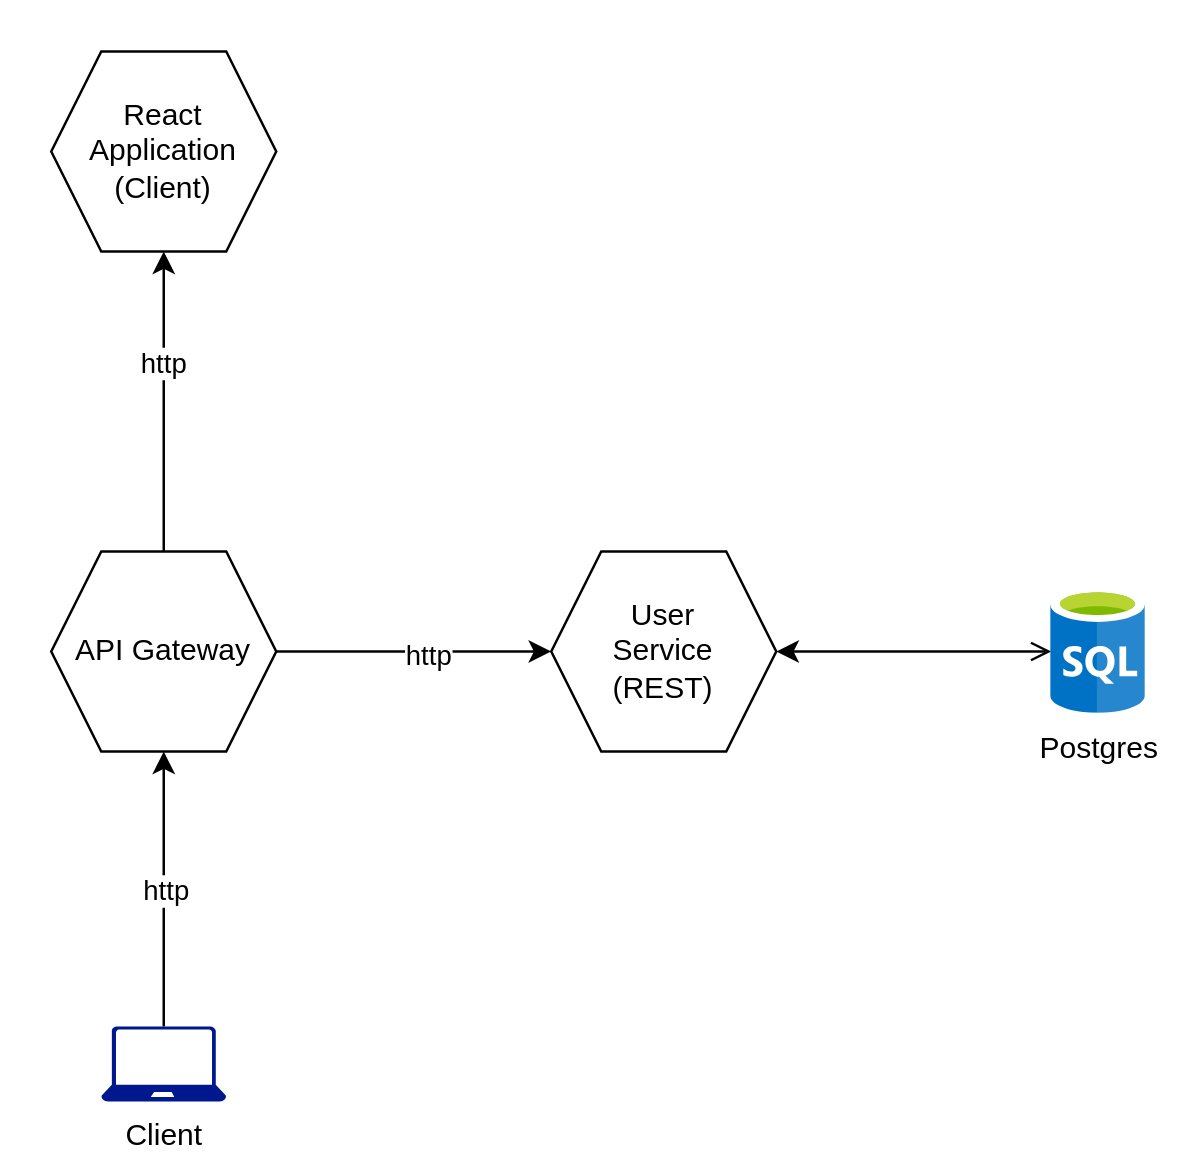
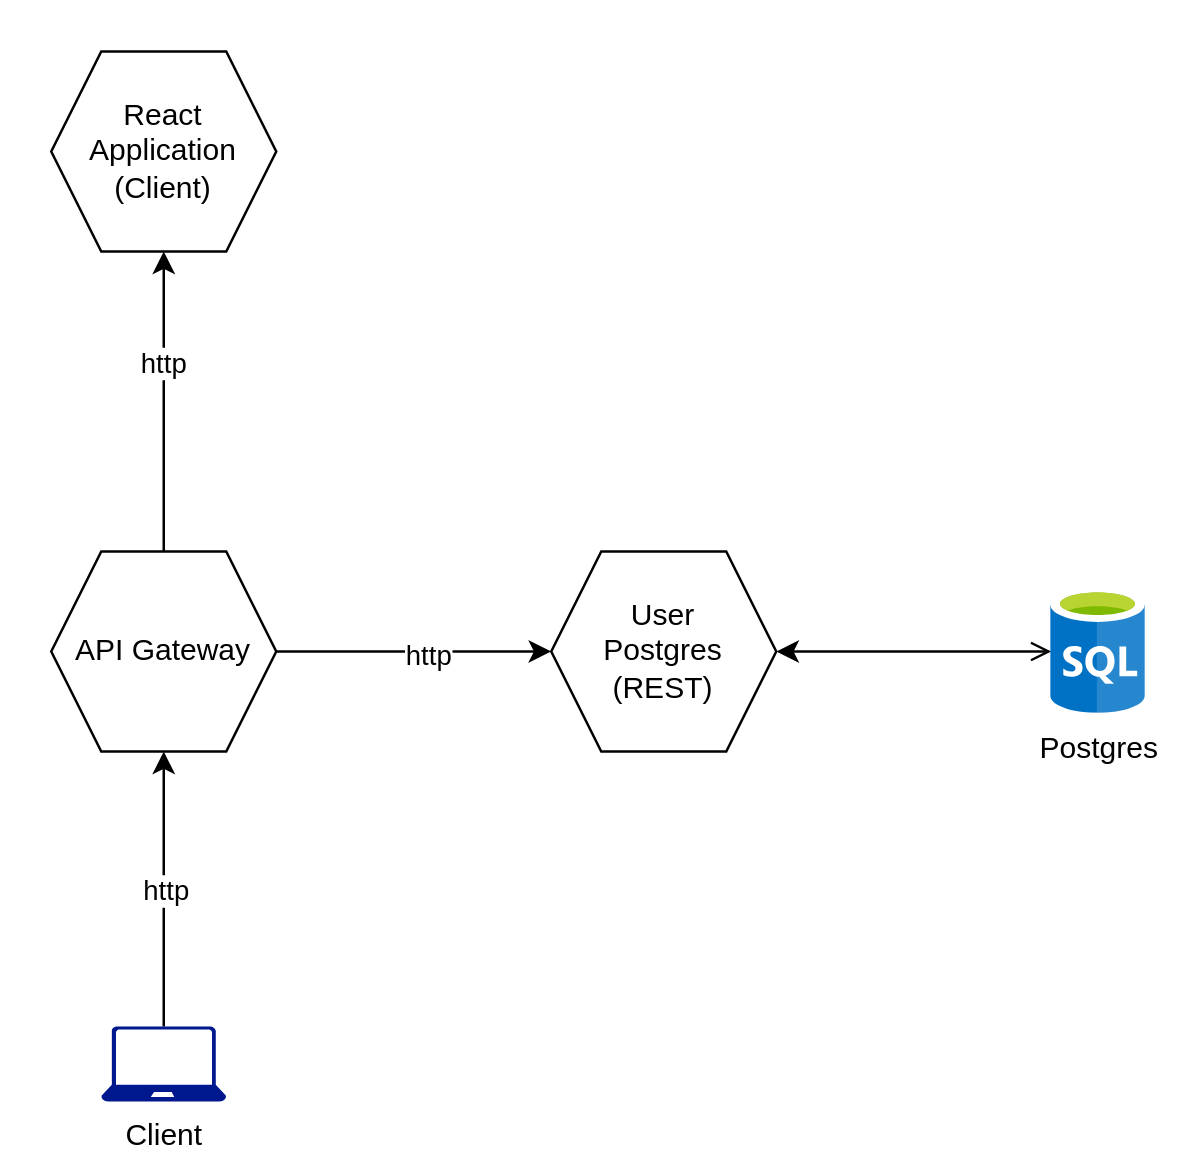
node "User Service (REST)": label "User Service (REST)" -> "User Postgres (REST)"
